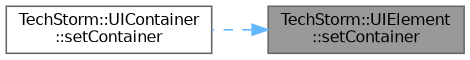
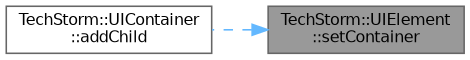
node "TechStorm::UIContainer ::setContainer": label "TechStorm::UIContainer ::setContainer" -> "TechStorm::UIContainer ::addChild"
